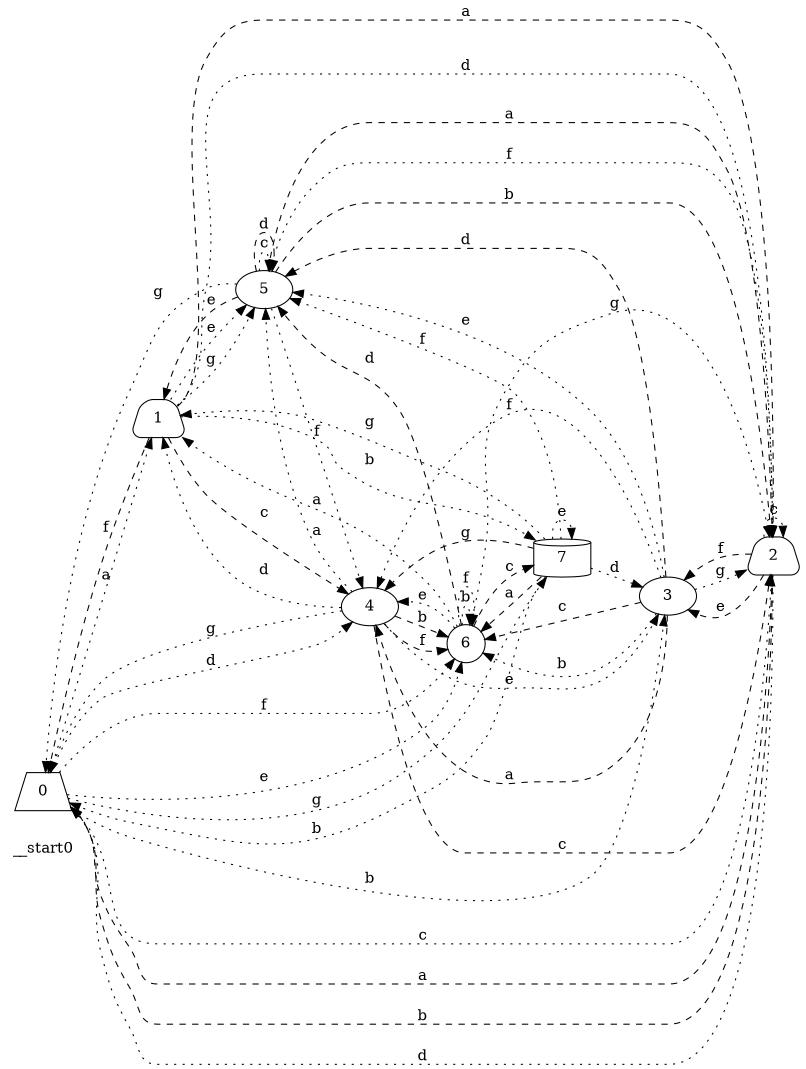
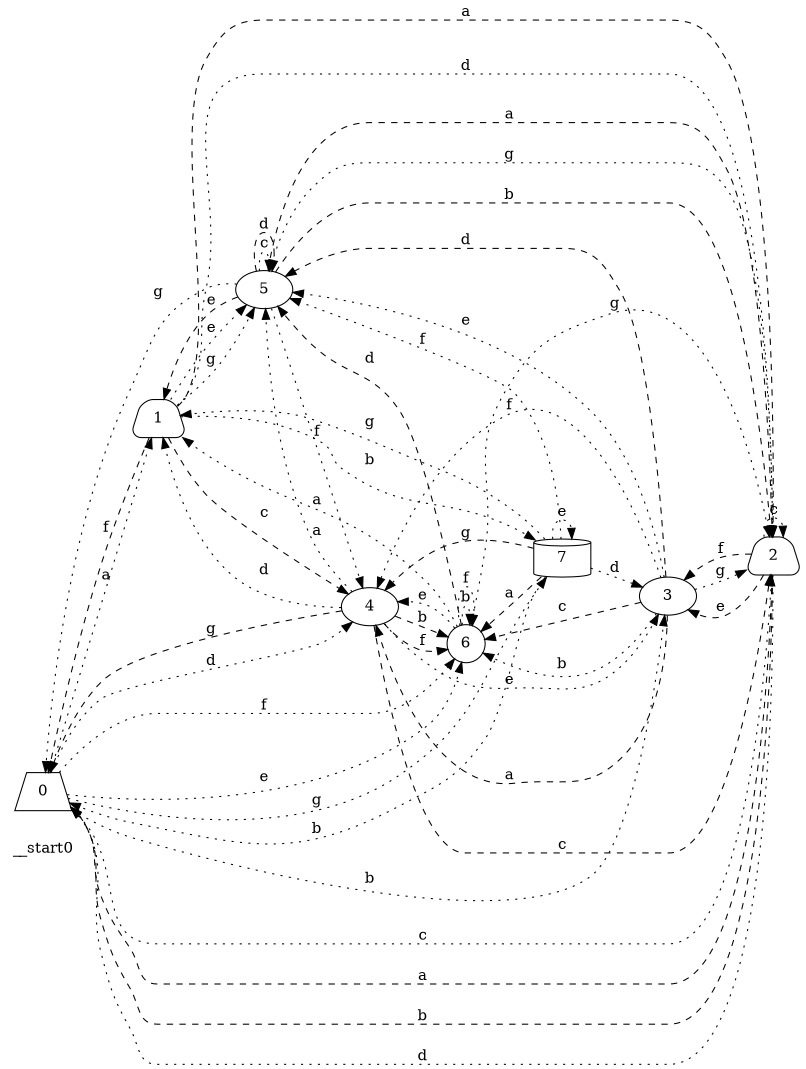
edge "2" -> "5": label "f" -> "g"
edge "6" -> "7": removed, label "c"
edge "4" -> "0": style dotted -> dashed
